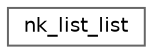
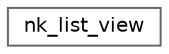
node "nk_list_list": label "nk_list_list" -> "nk_list_view"
